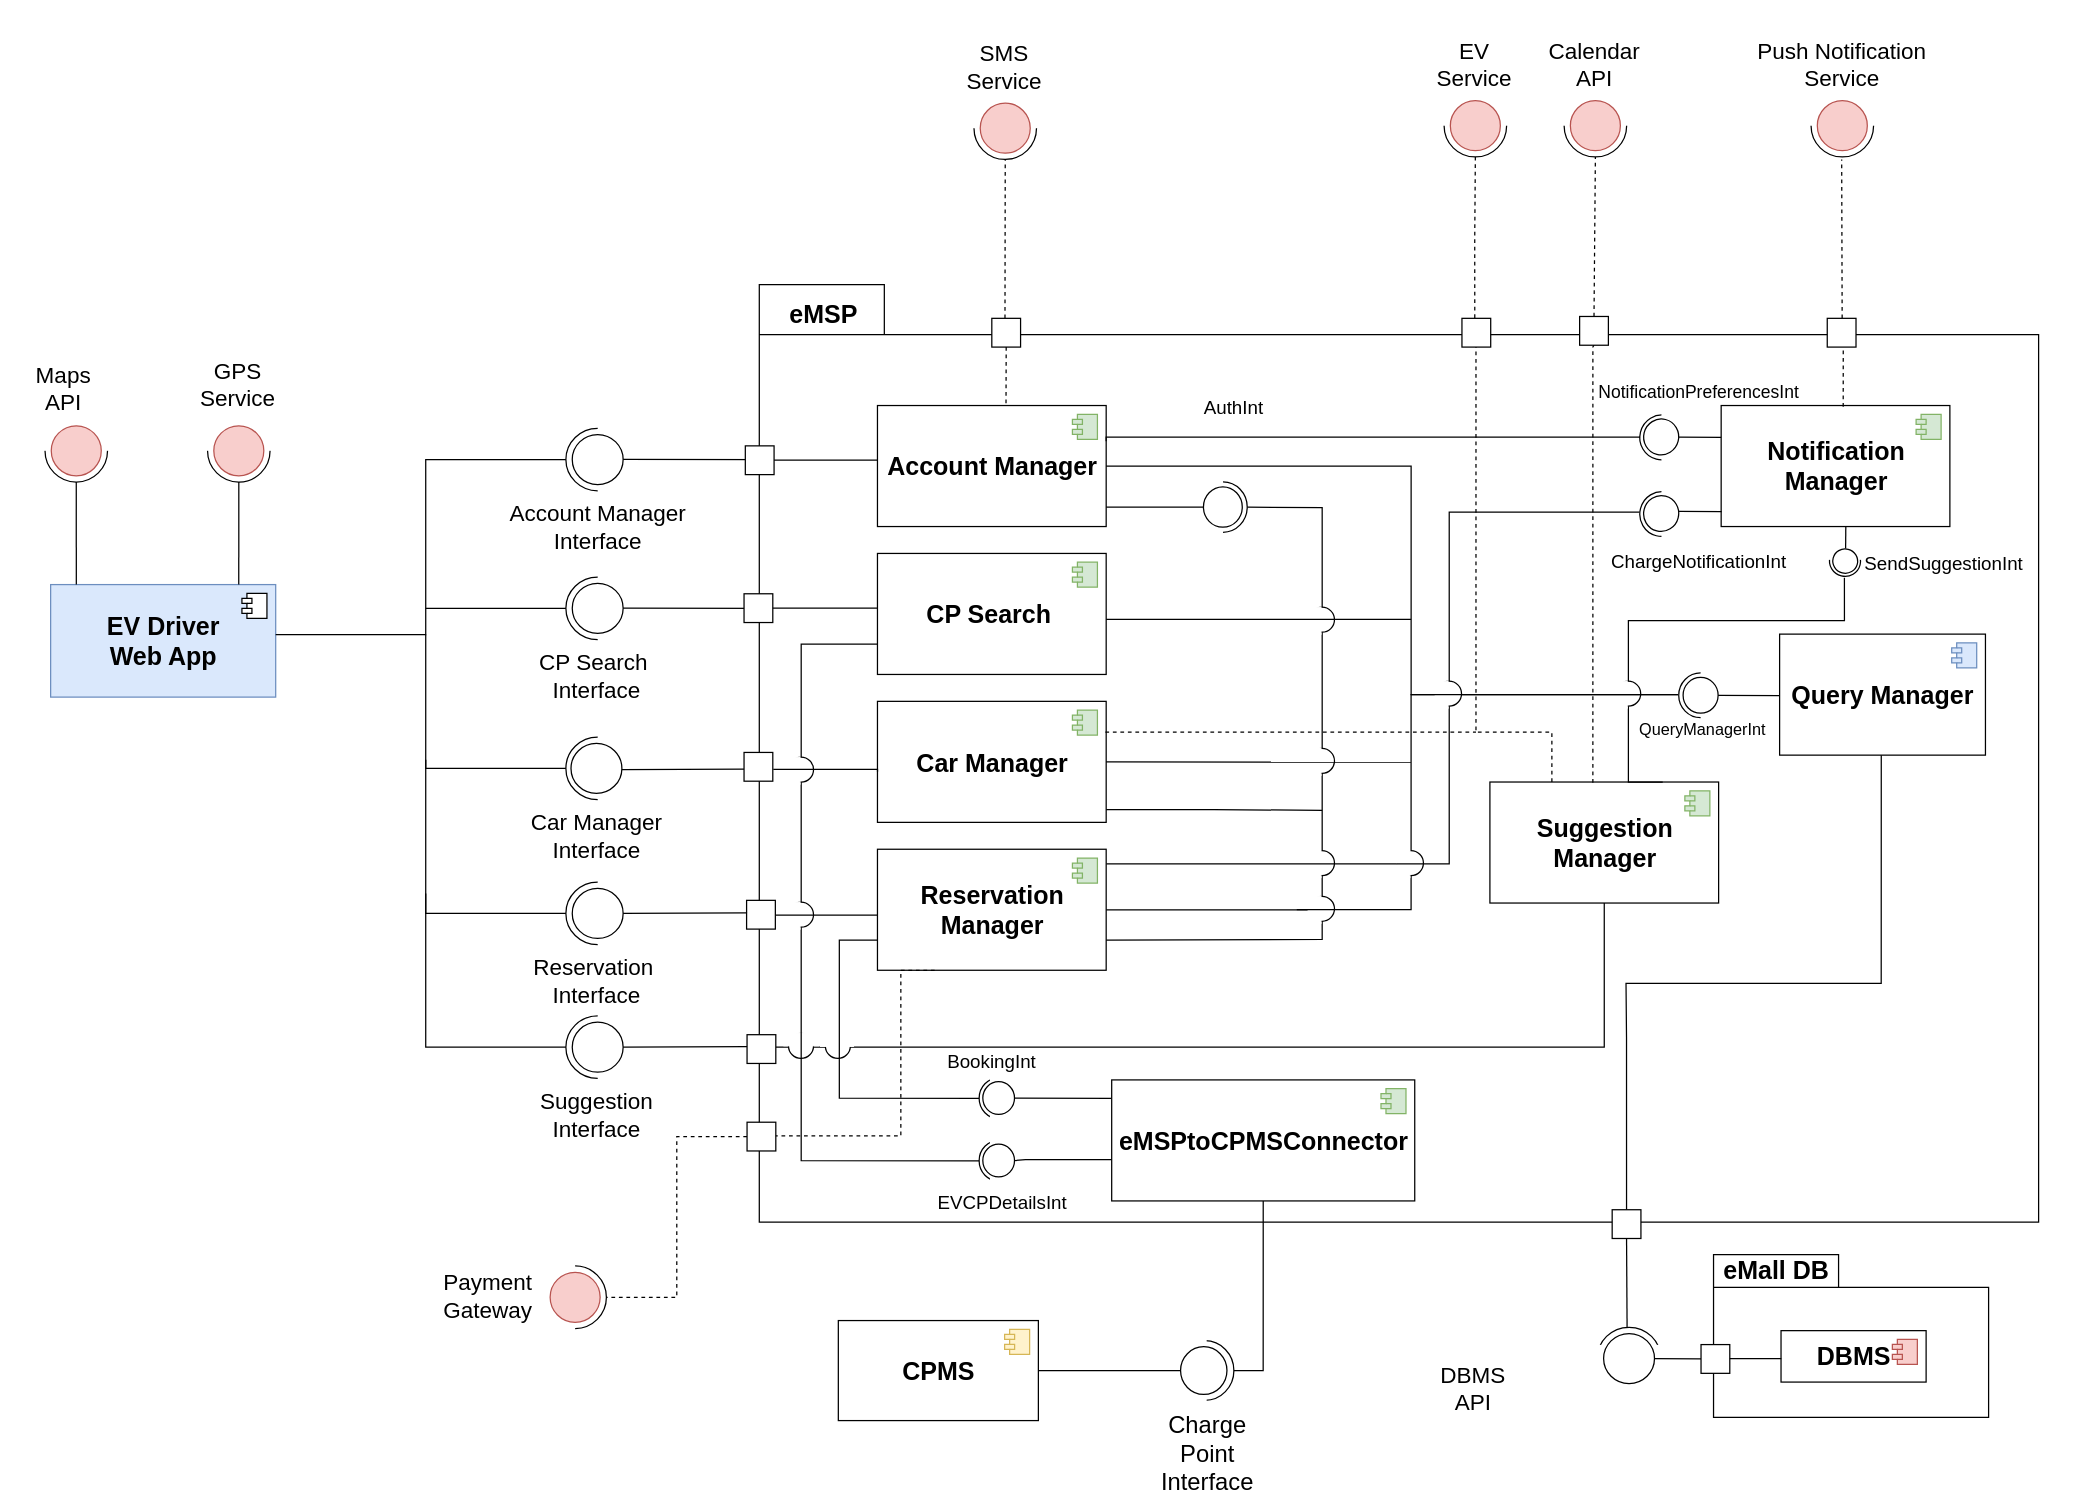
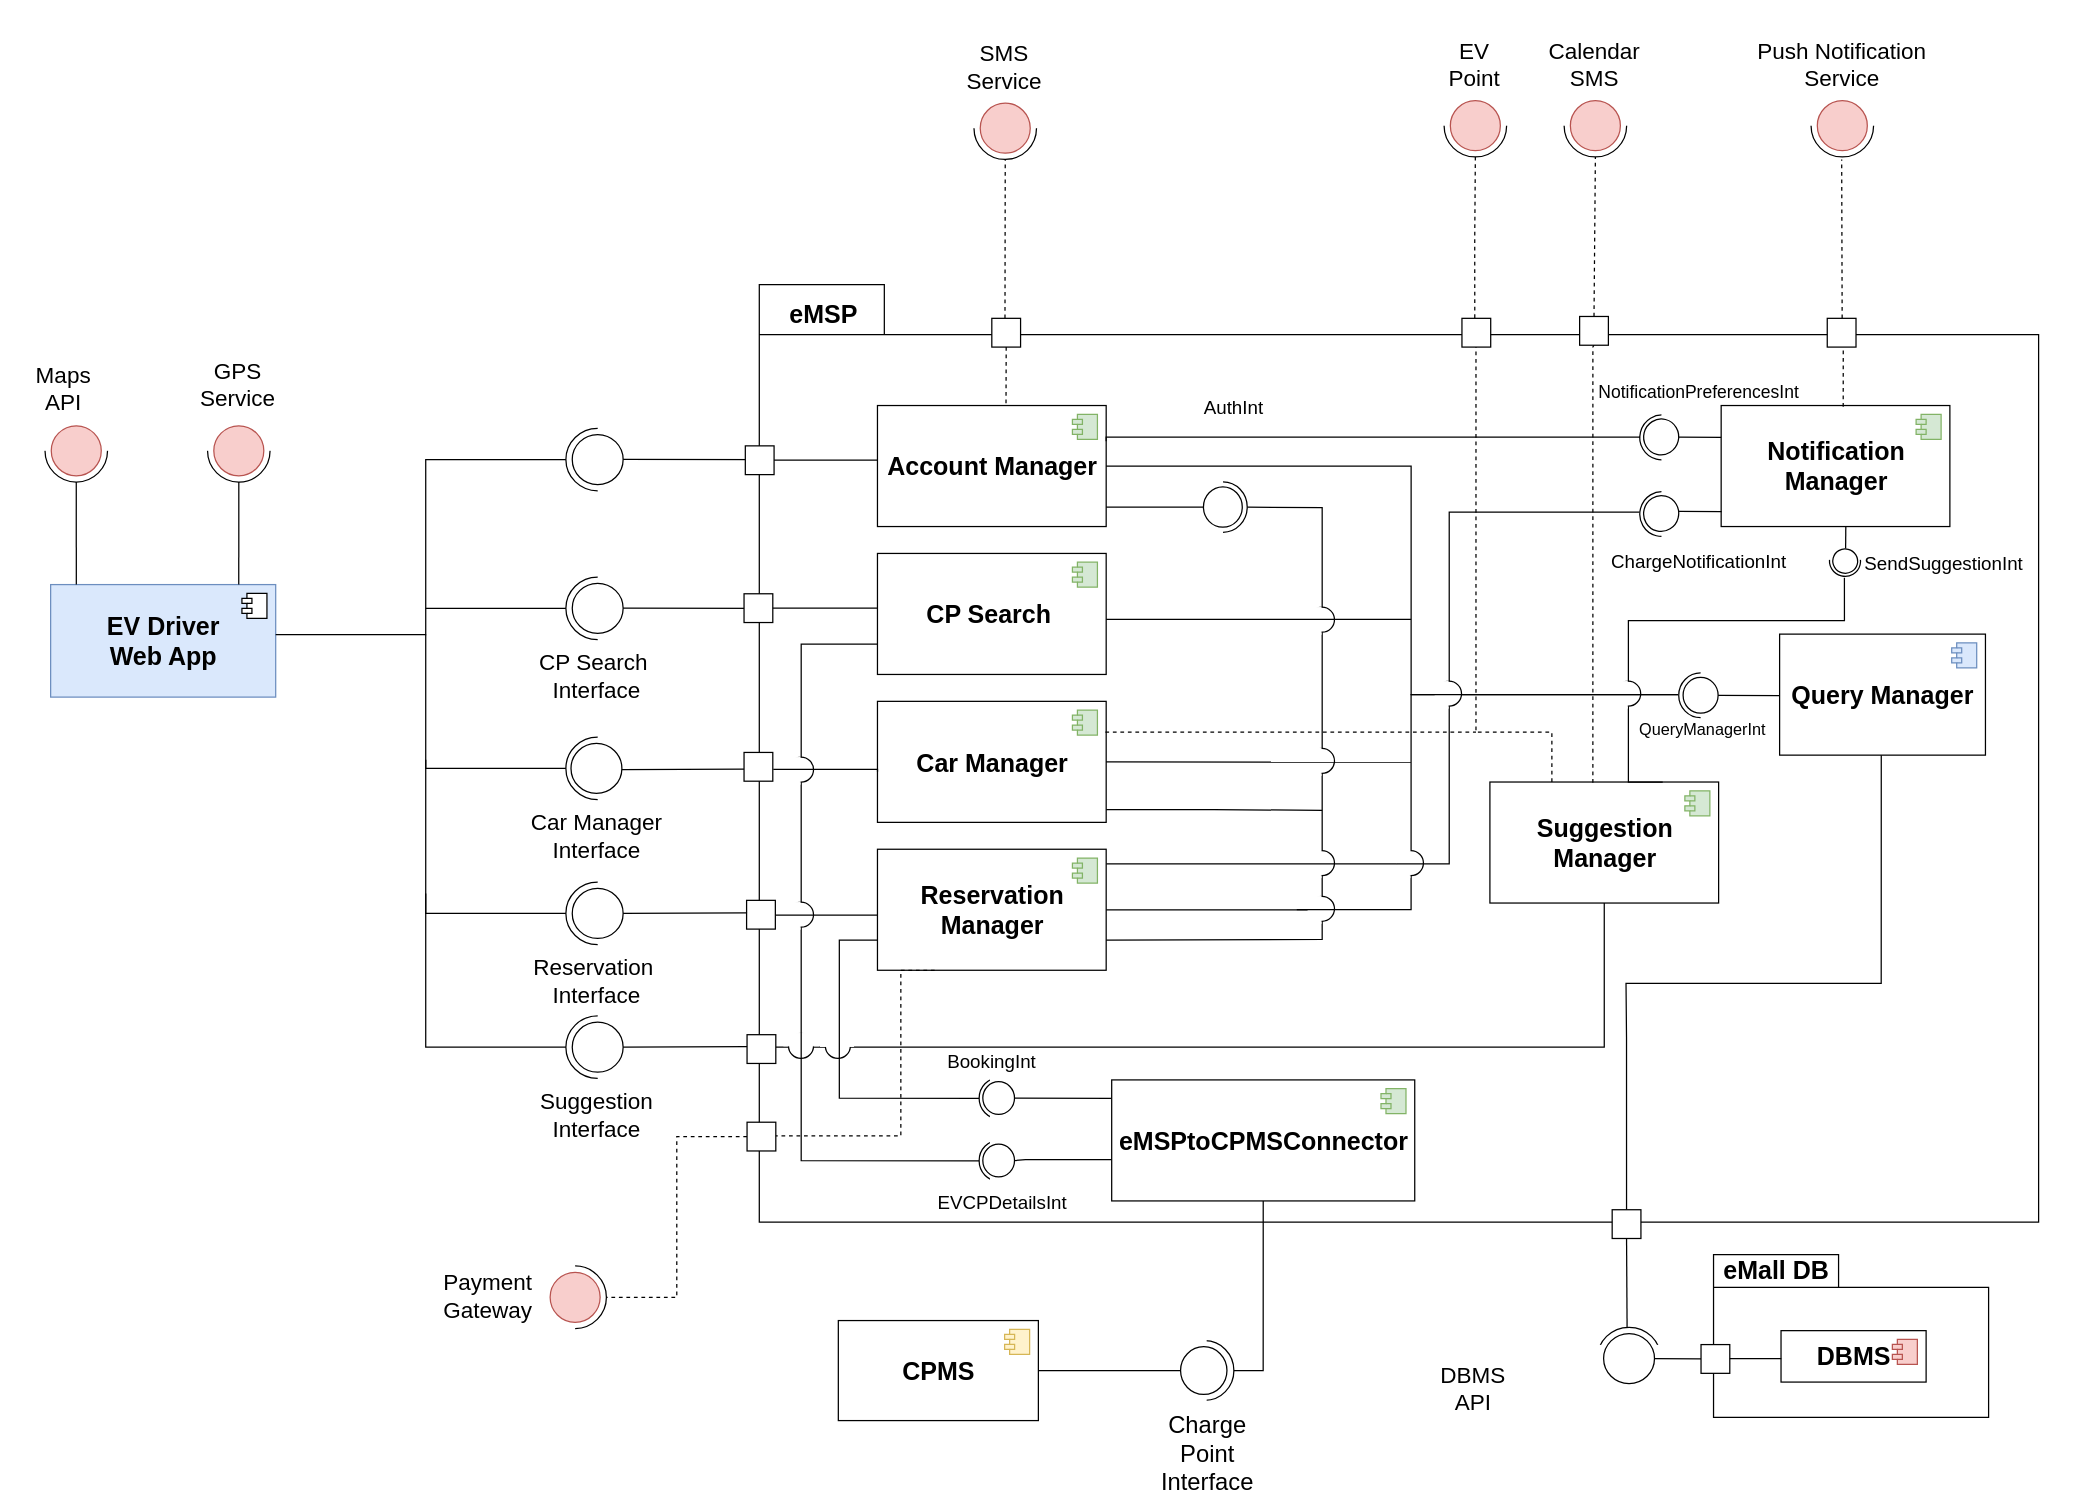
node "EV Service": label "EV Service" -> "EV Point"
node "CalendarAPI": label "CalendarAPI" -> "CalendarSMS"
node "Account Manager Interface": removed
